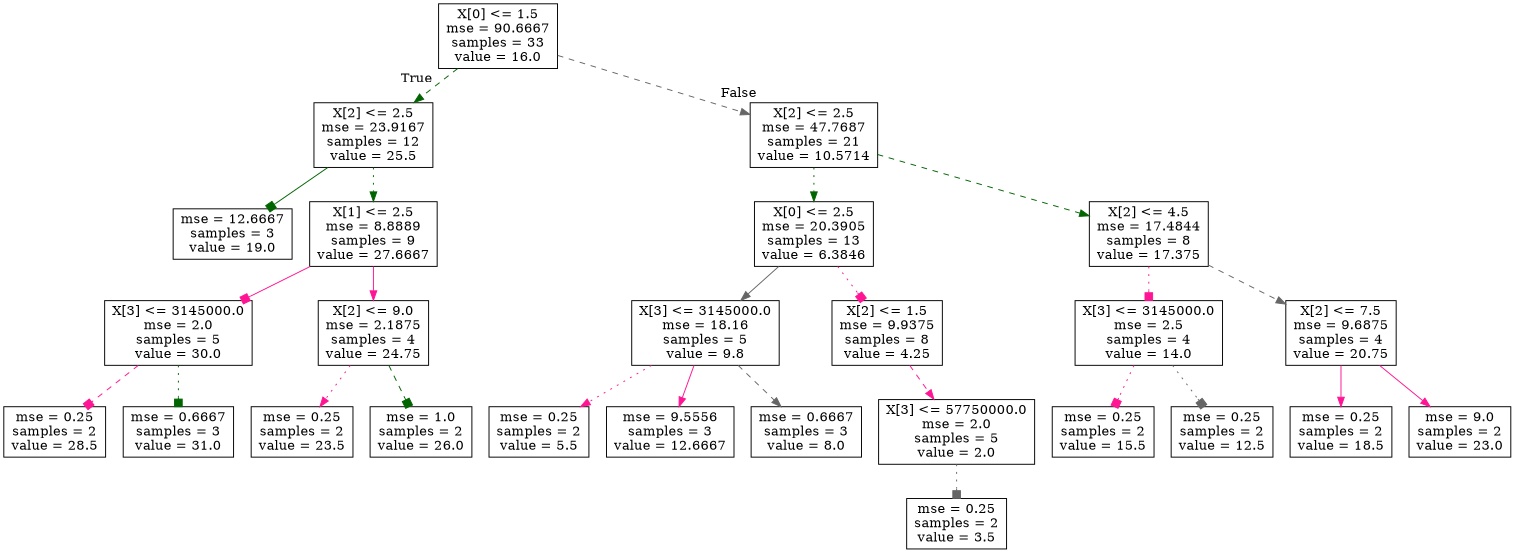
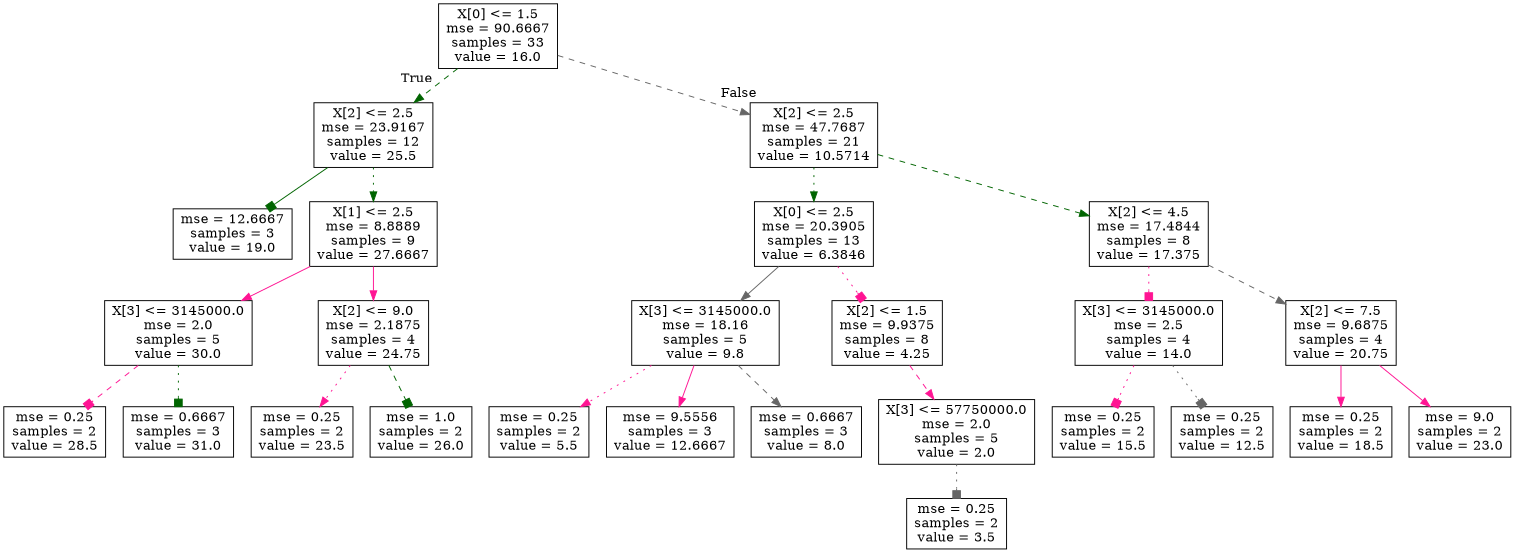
edge "X[1] <= 2.5 mse = 8.8889 samples = 9 value = 27.6667" -> "X[3] <= 3145000.0 mse = 2.0 samples = 5 value = 30.0": arrowhead box -> normal
